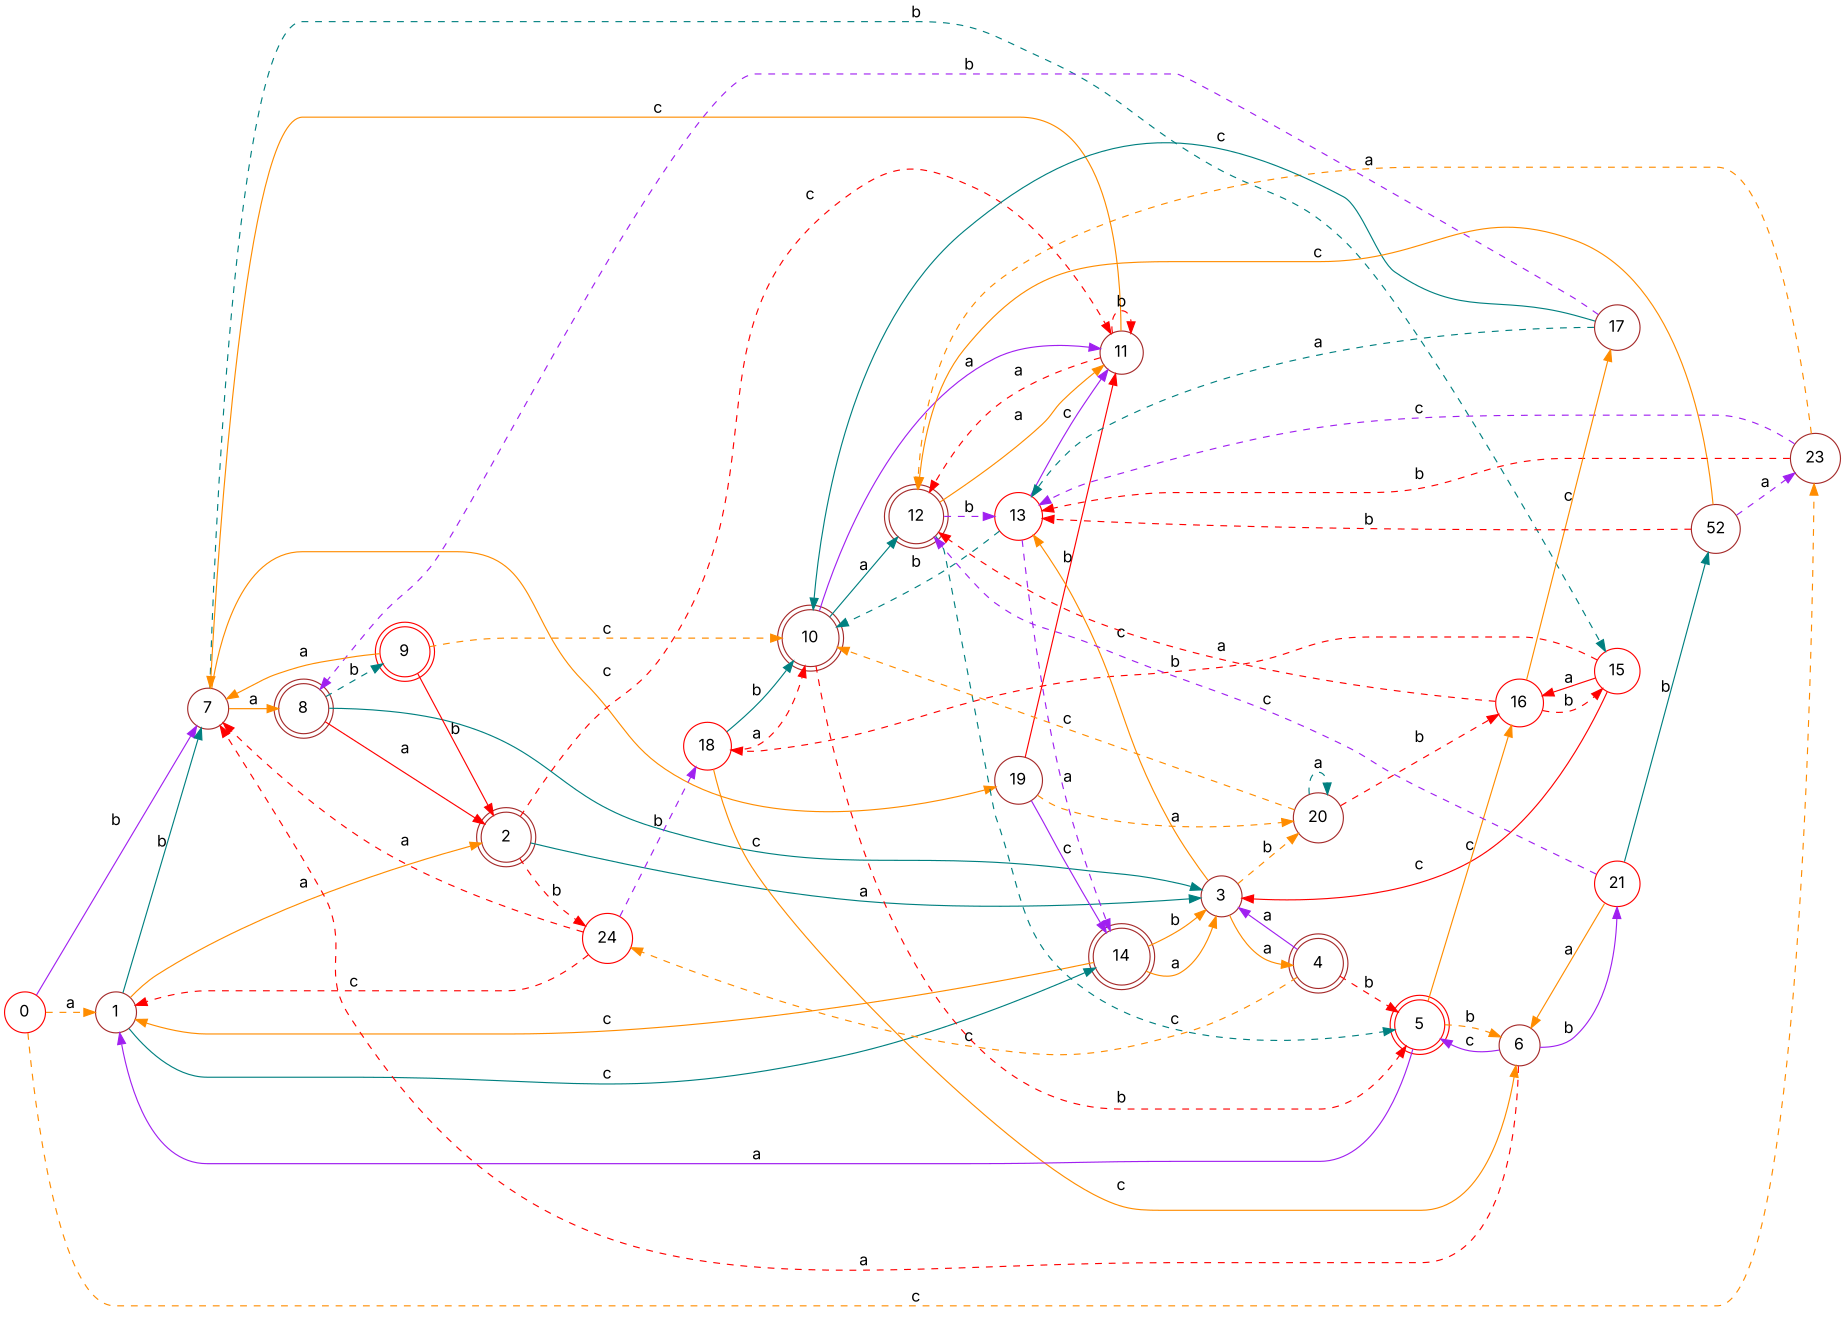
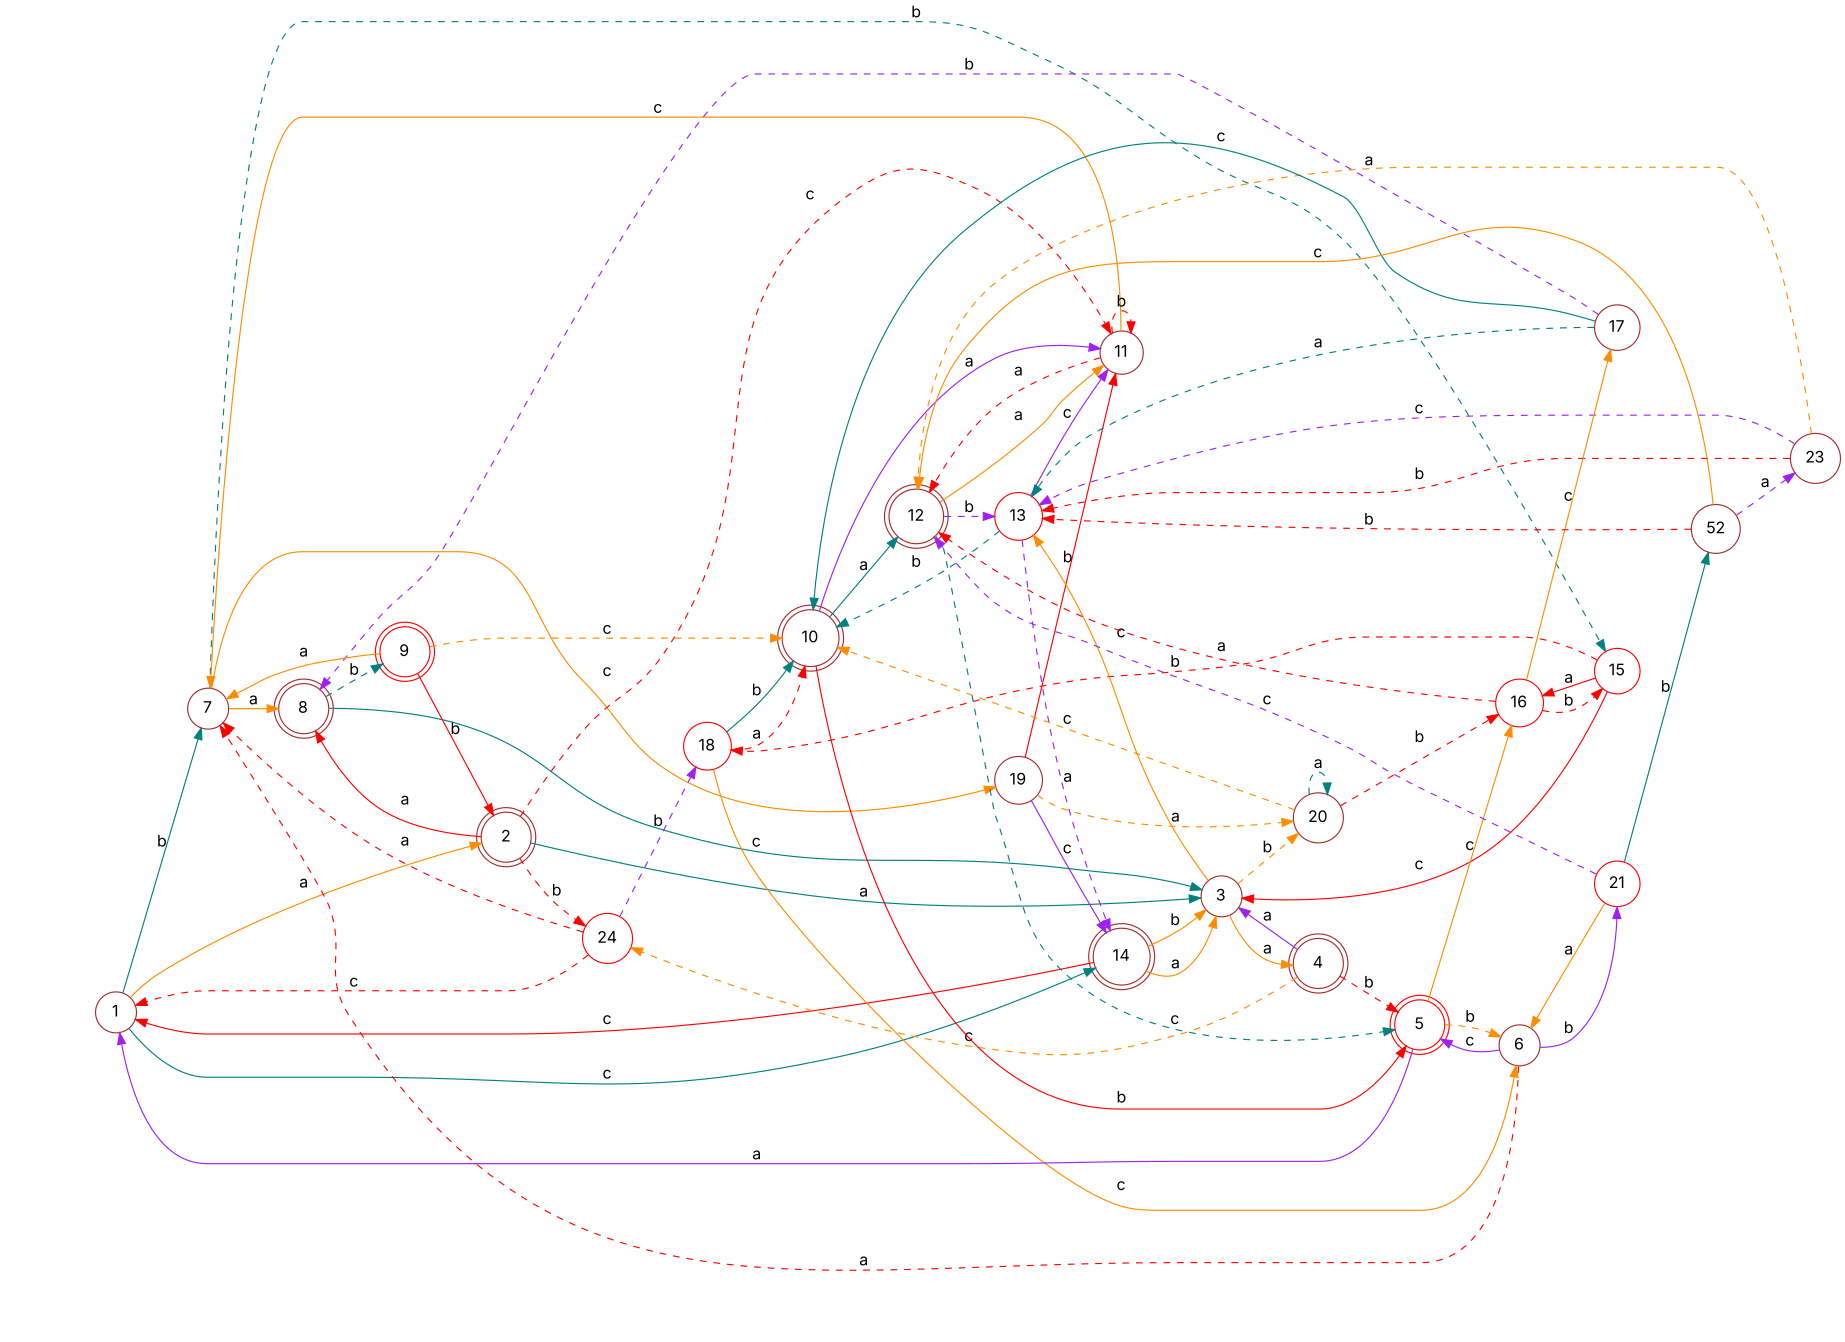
edge "8" -> "2": reversed
node "0": removed
edge "14" -> "1": color darkorange -> red
edge "10" -> "5": style dashed -> solid
